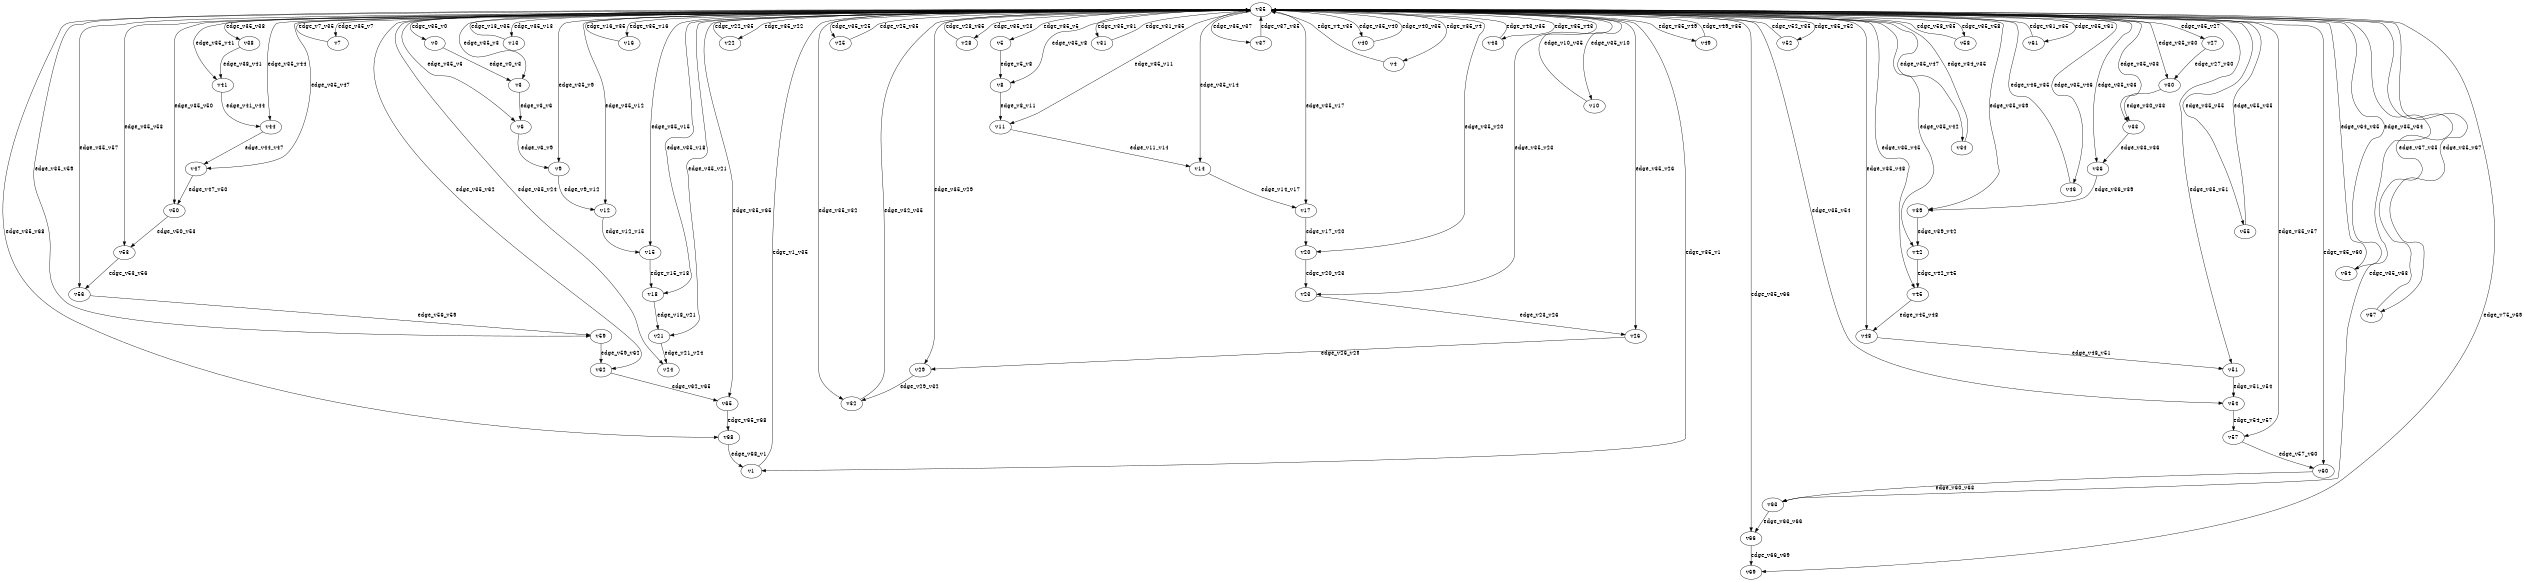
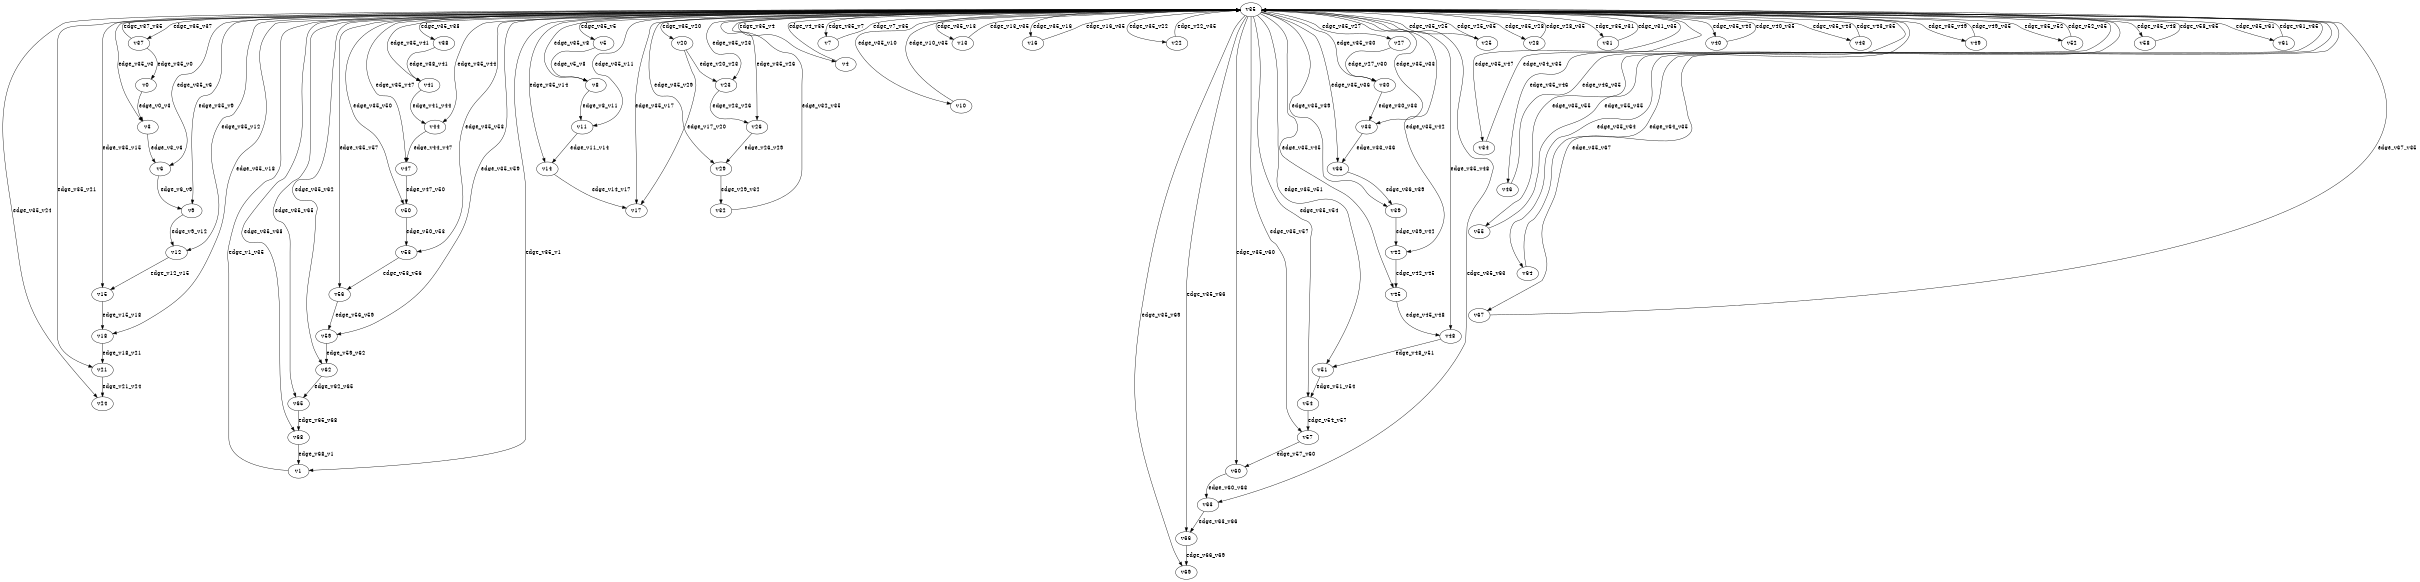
edge "v35" -> "v0": now "v37" -> "v0"
edge "v35" -> "v32": removed, label "edge_v35_v32"
edge "v35" -> "v58": label "edge_v35_v58" -> "edge_v35_v48"
edge "v17" -> "v20": reversed
edge "v35" -> "v69": label "edge_v75_v69" -> "edge_v35_v69"
